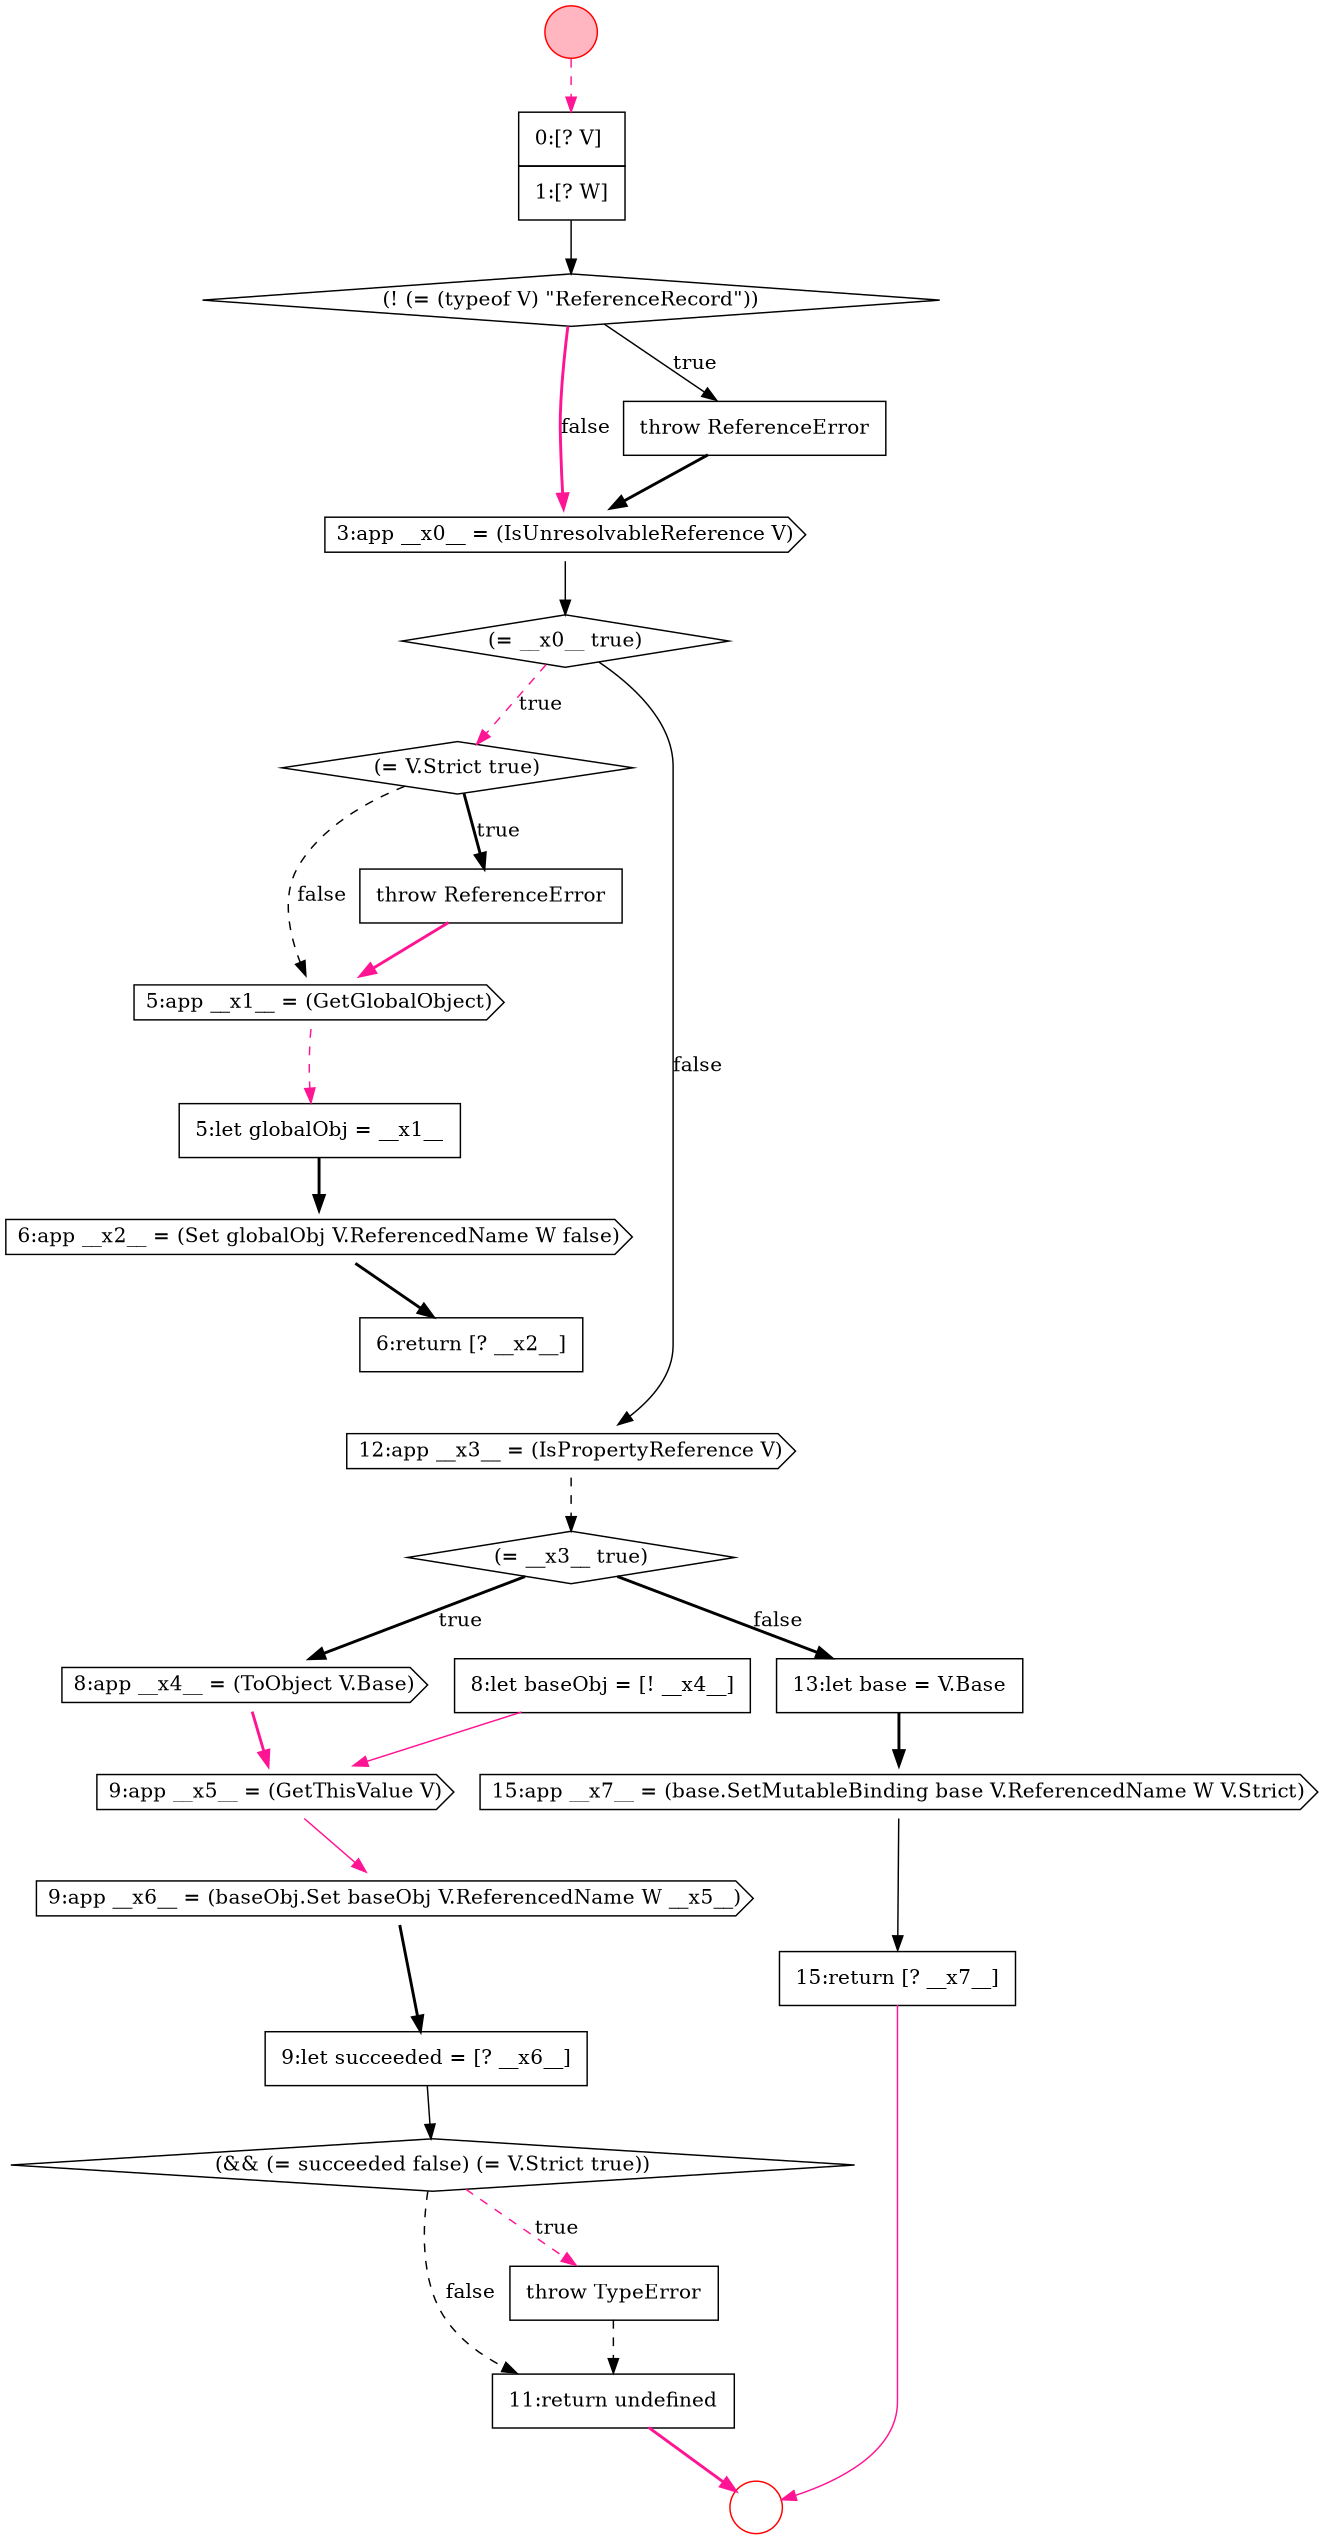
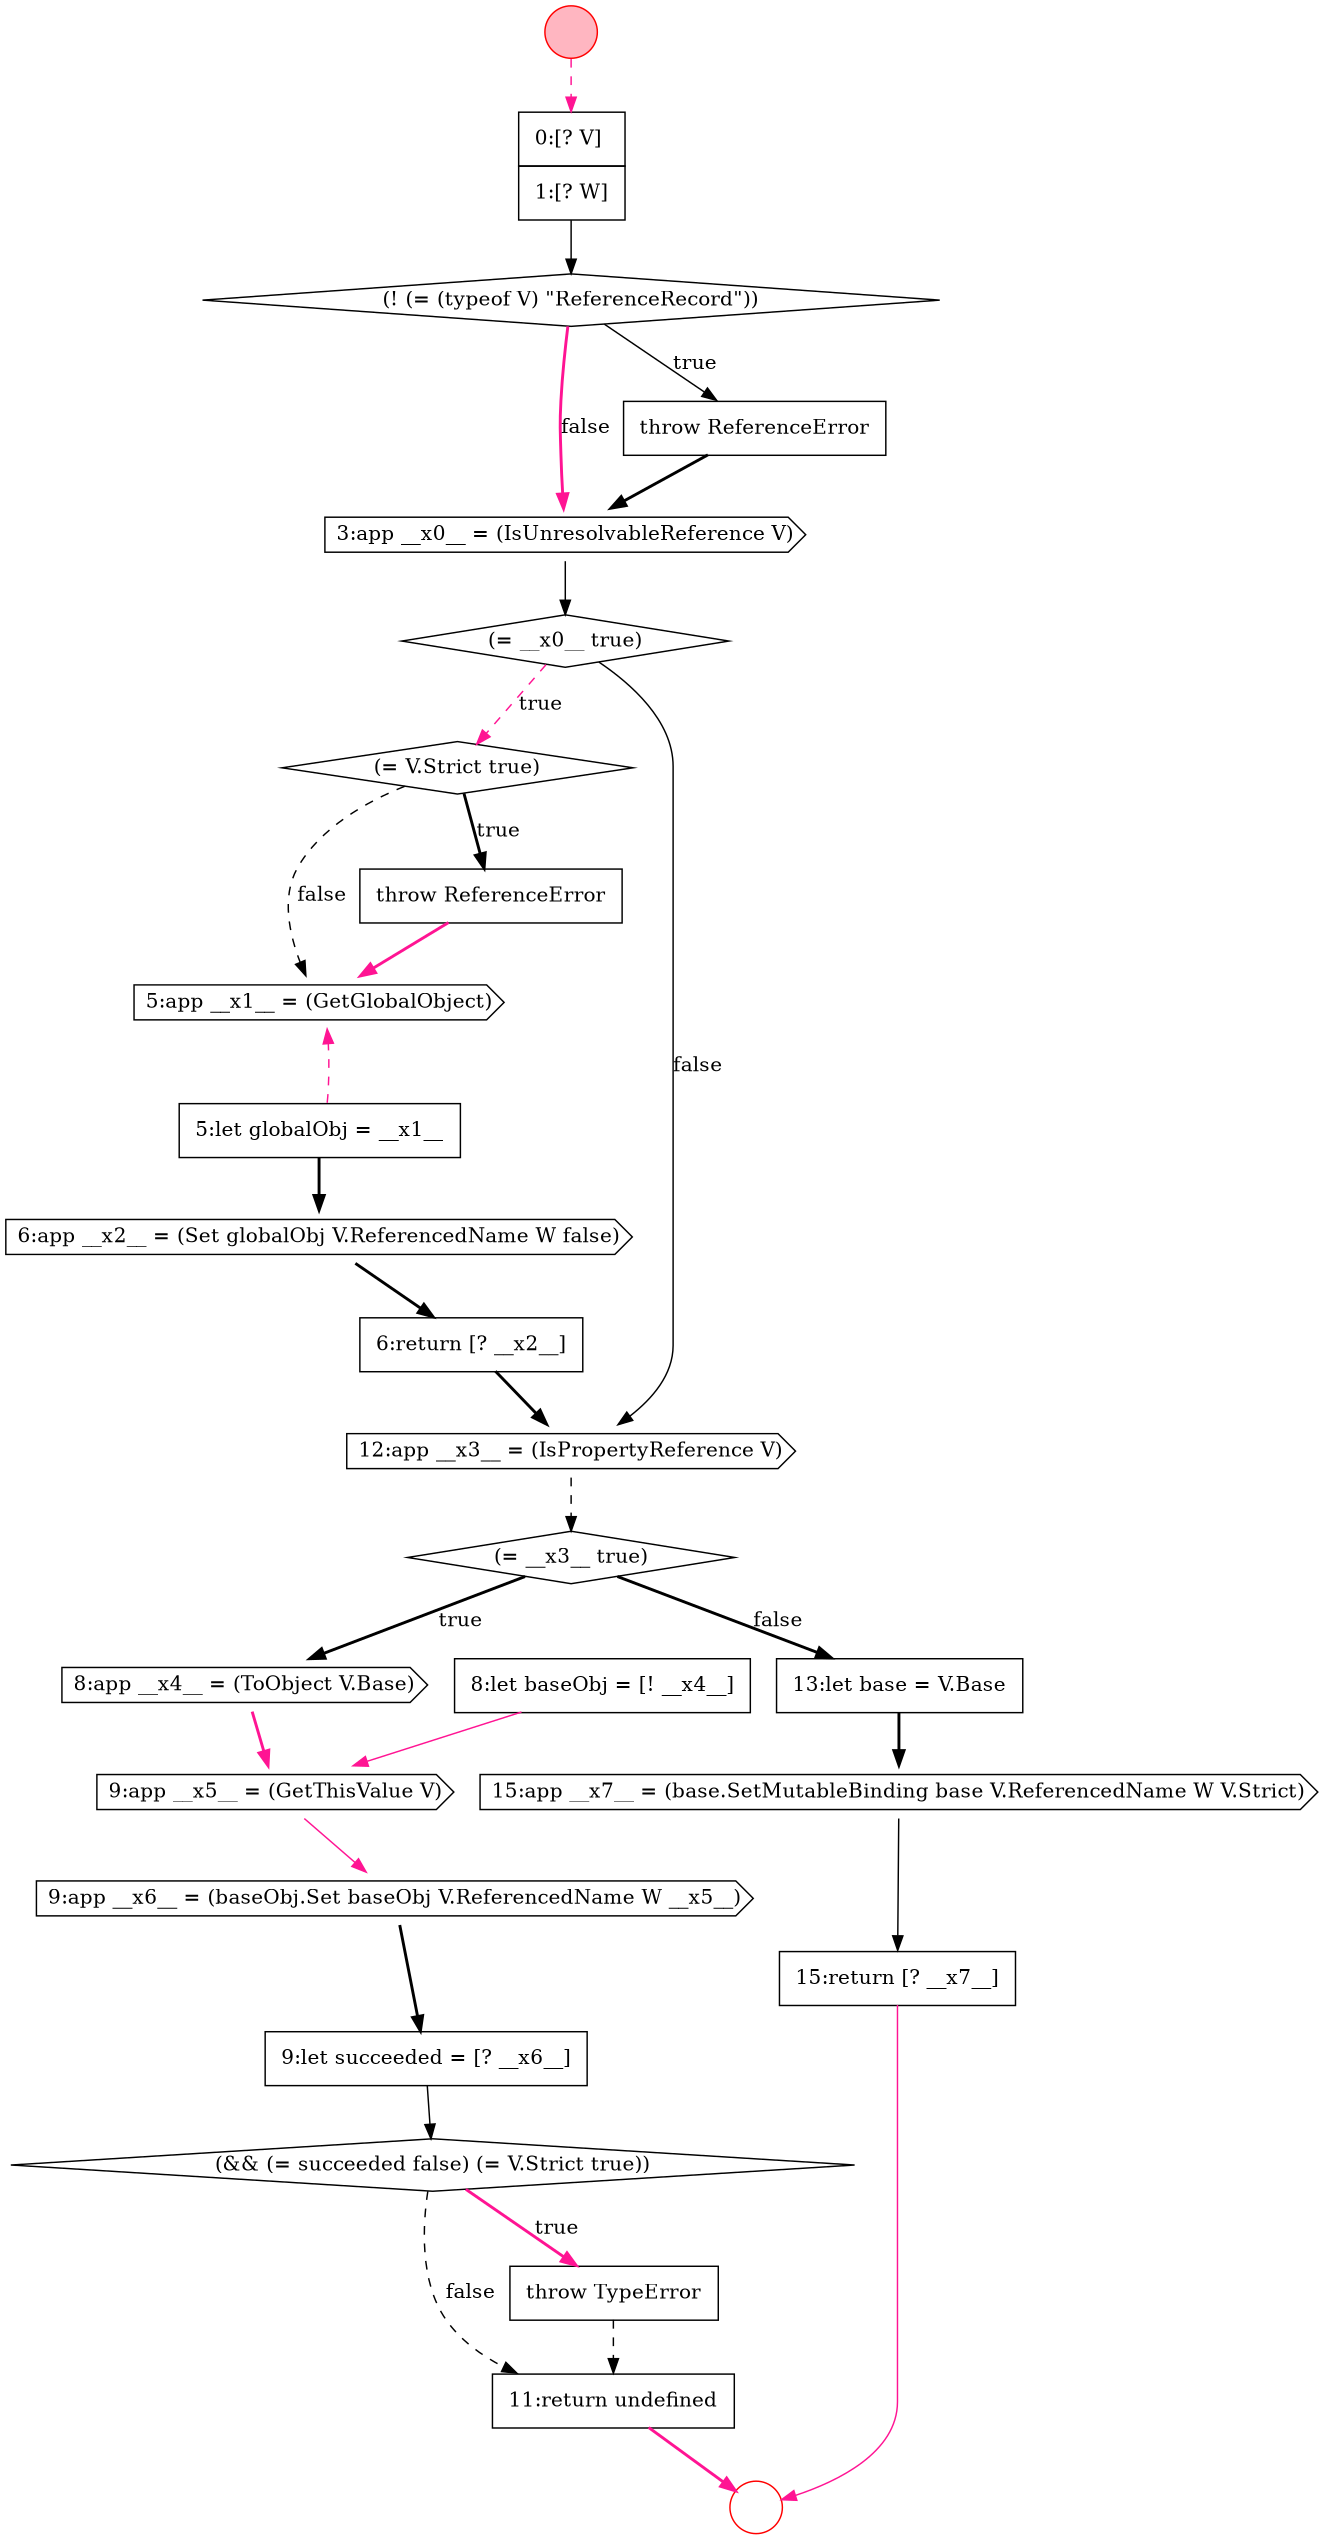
edge "5:app __x1__ = (GetGlobalObject)" -> "5:let globalObj = __x1__": reversed
edge "6:return [? __x2__]" -> "12:app __x3__ = (IsPropertyReference V)": added
edge "(&& (= succeeded false) (= V.Strict true))" -> "throw TypeError": style dashed -> bold
